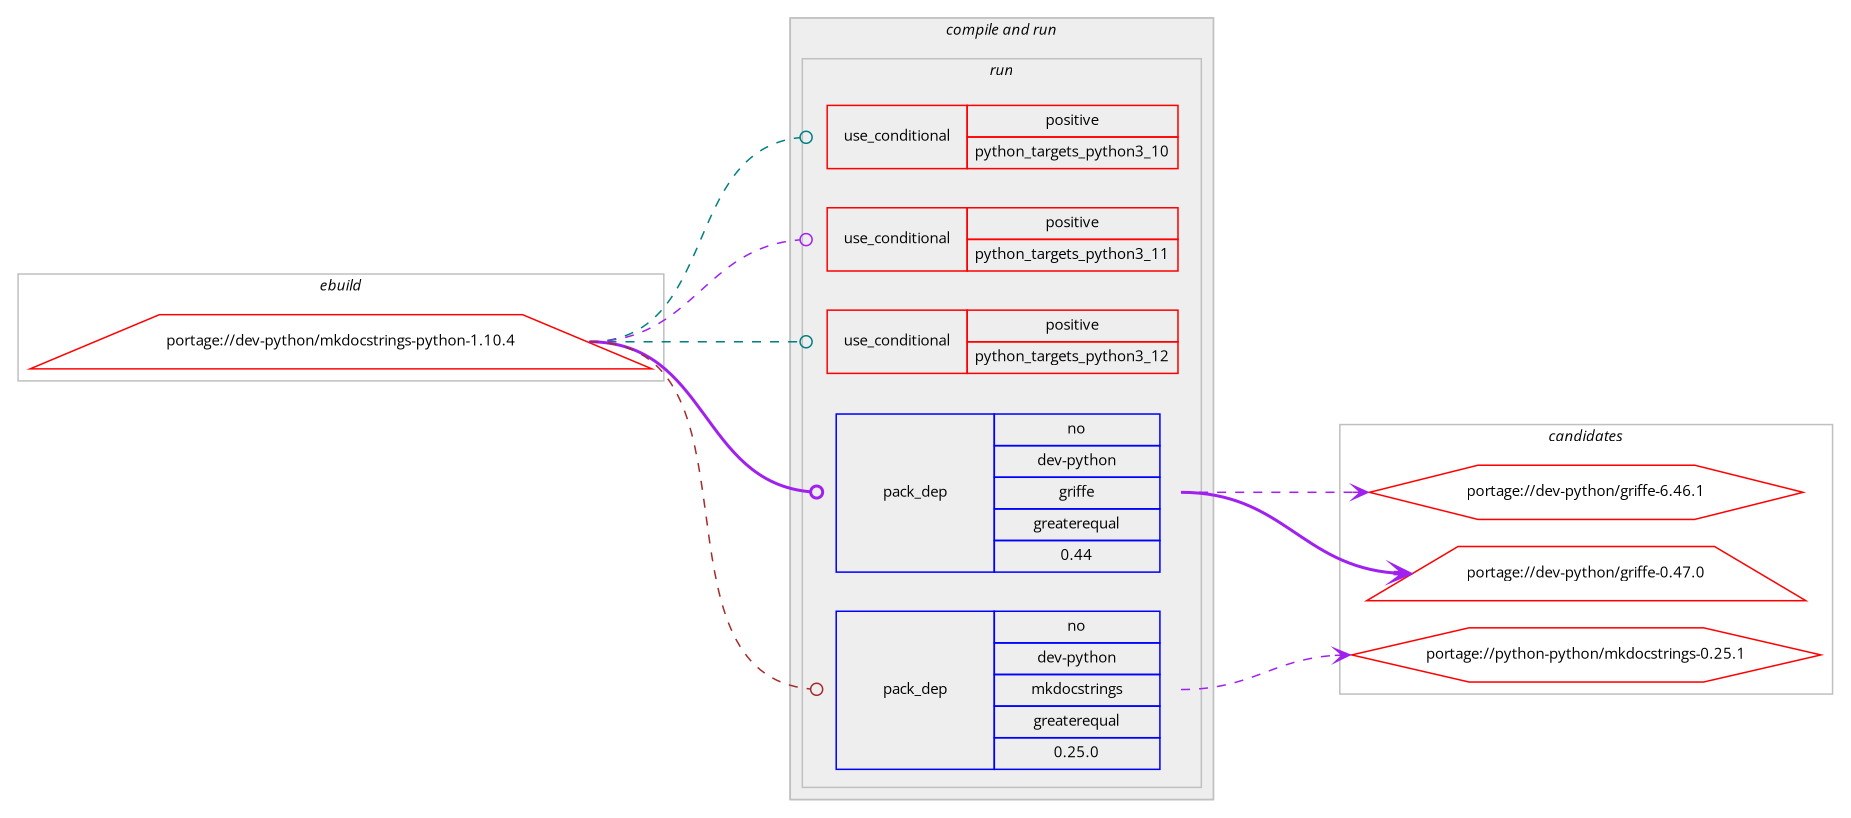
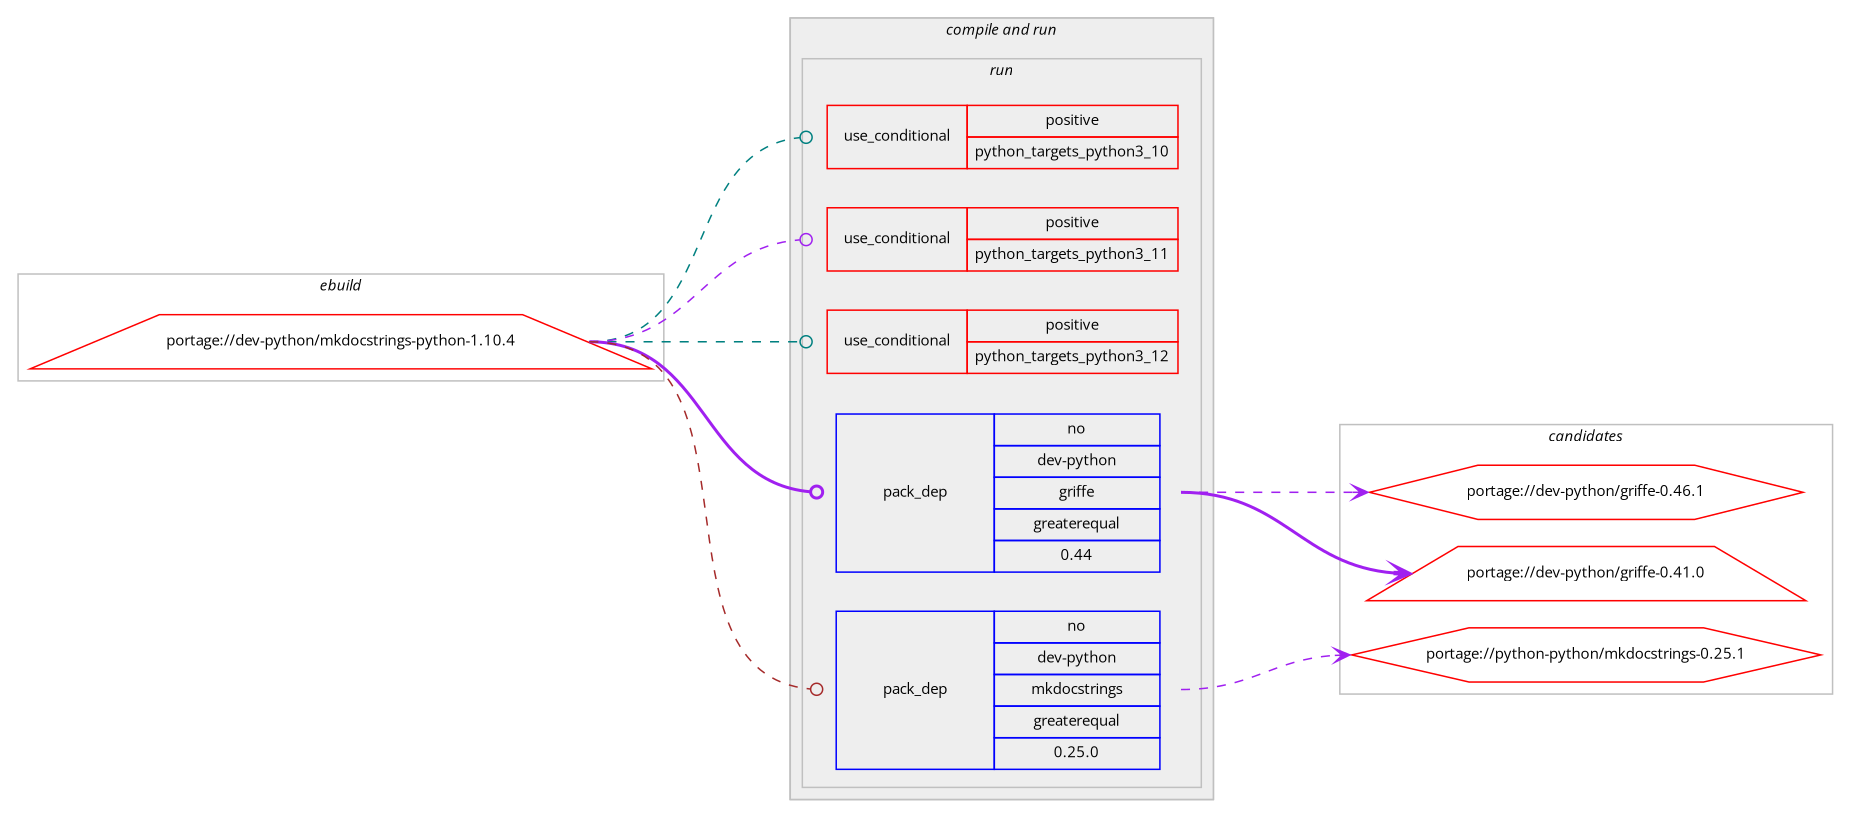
node "portage://dev-python/griffe-6.46.1": label "portage://dev-python/griffe-6.46.1" -> "portage://dev-python/griffe-0.46.1"
node "portage://dev-python/griffe-0.47.0": label "portage://dev-python/griffe-0.47.0" -> "portage://dev-python/griffe-0.41.0"
